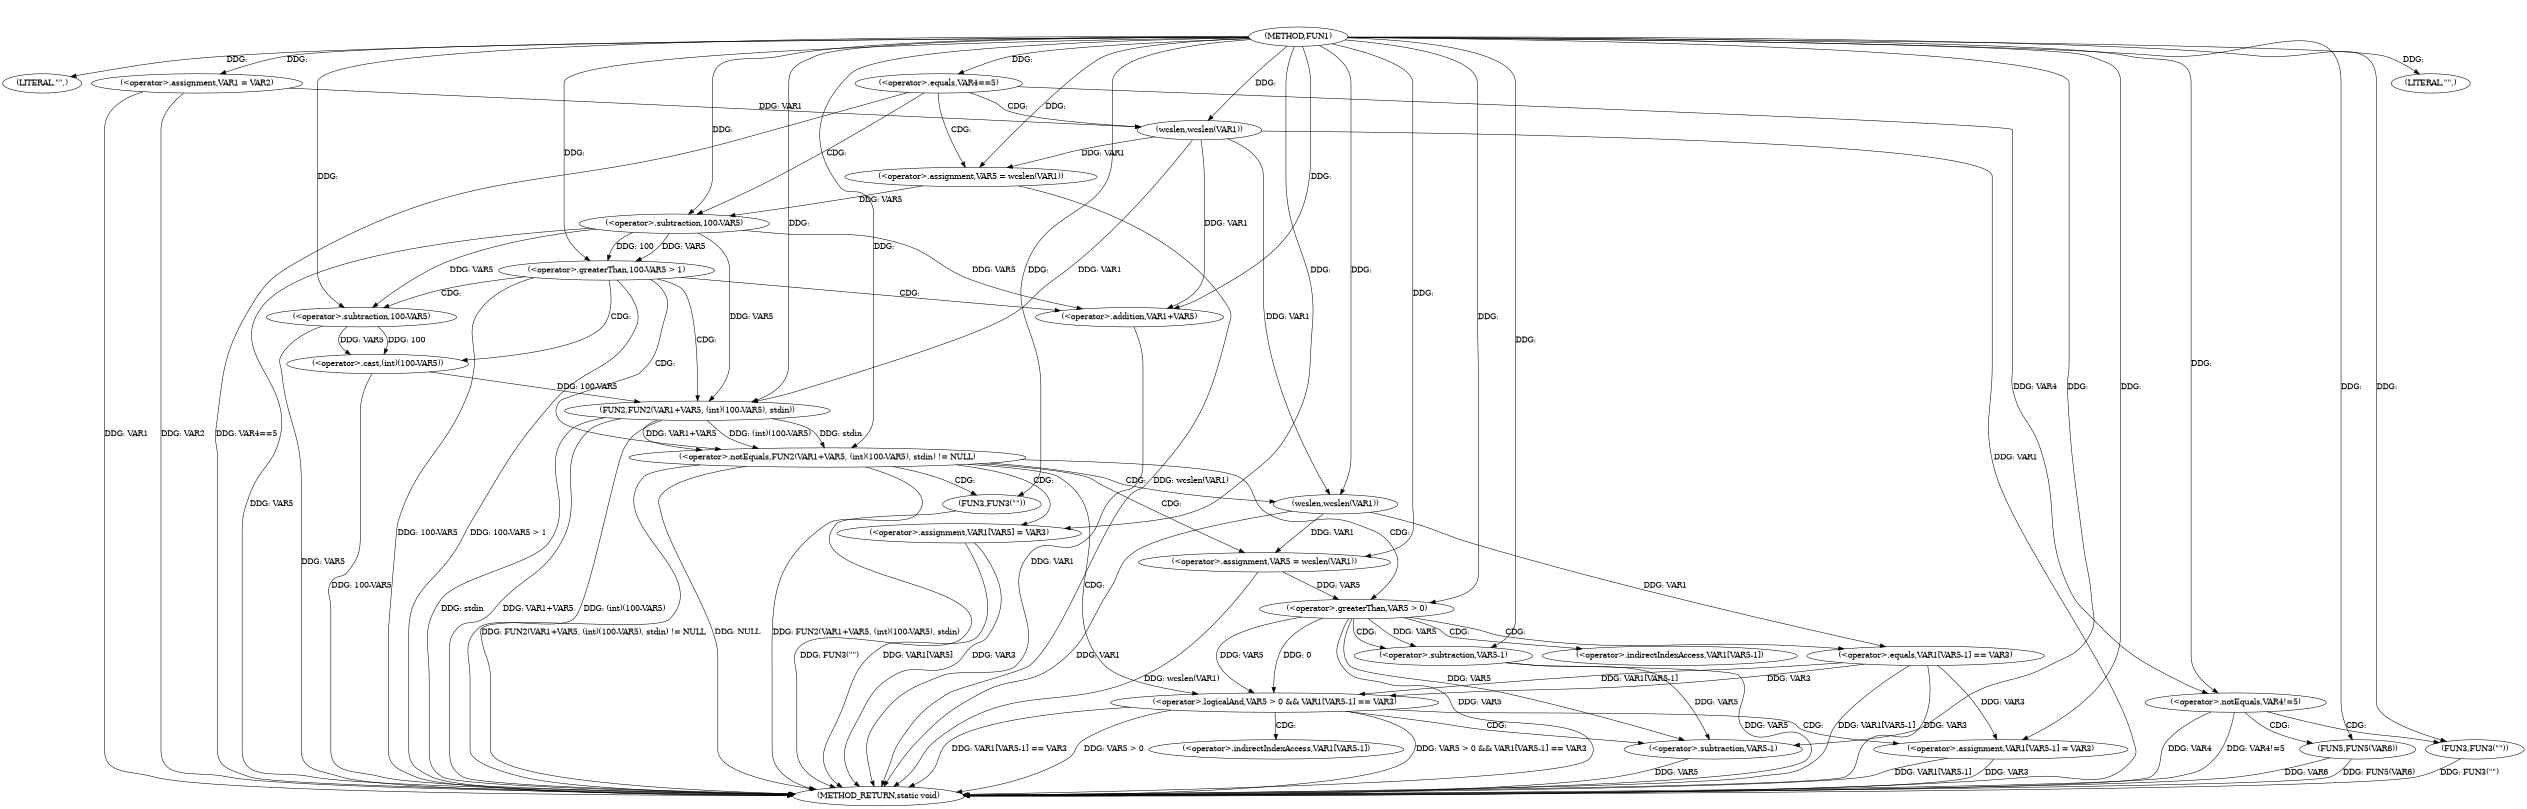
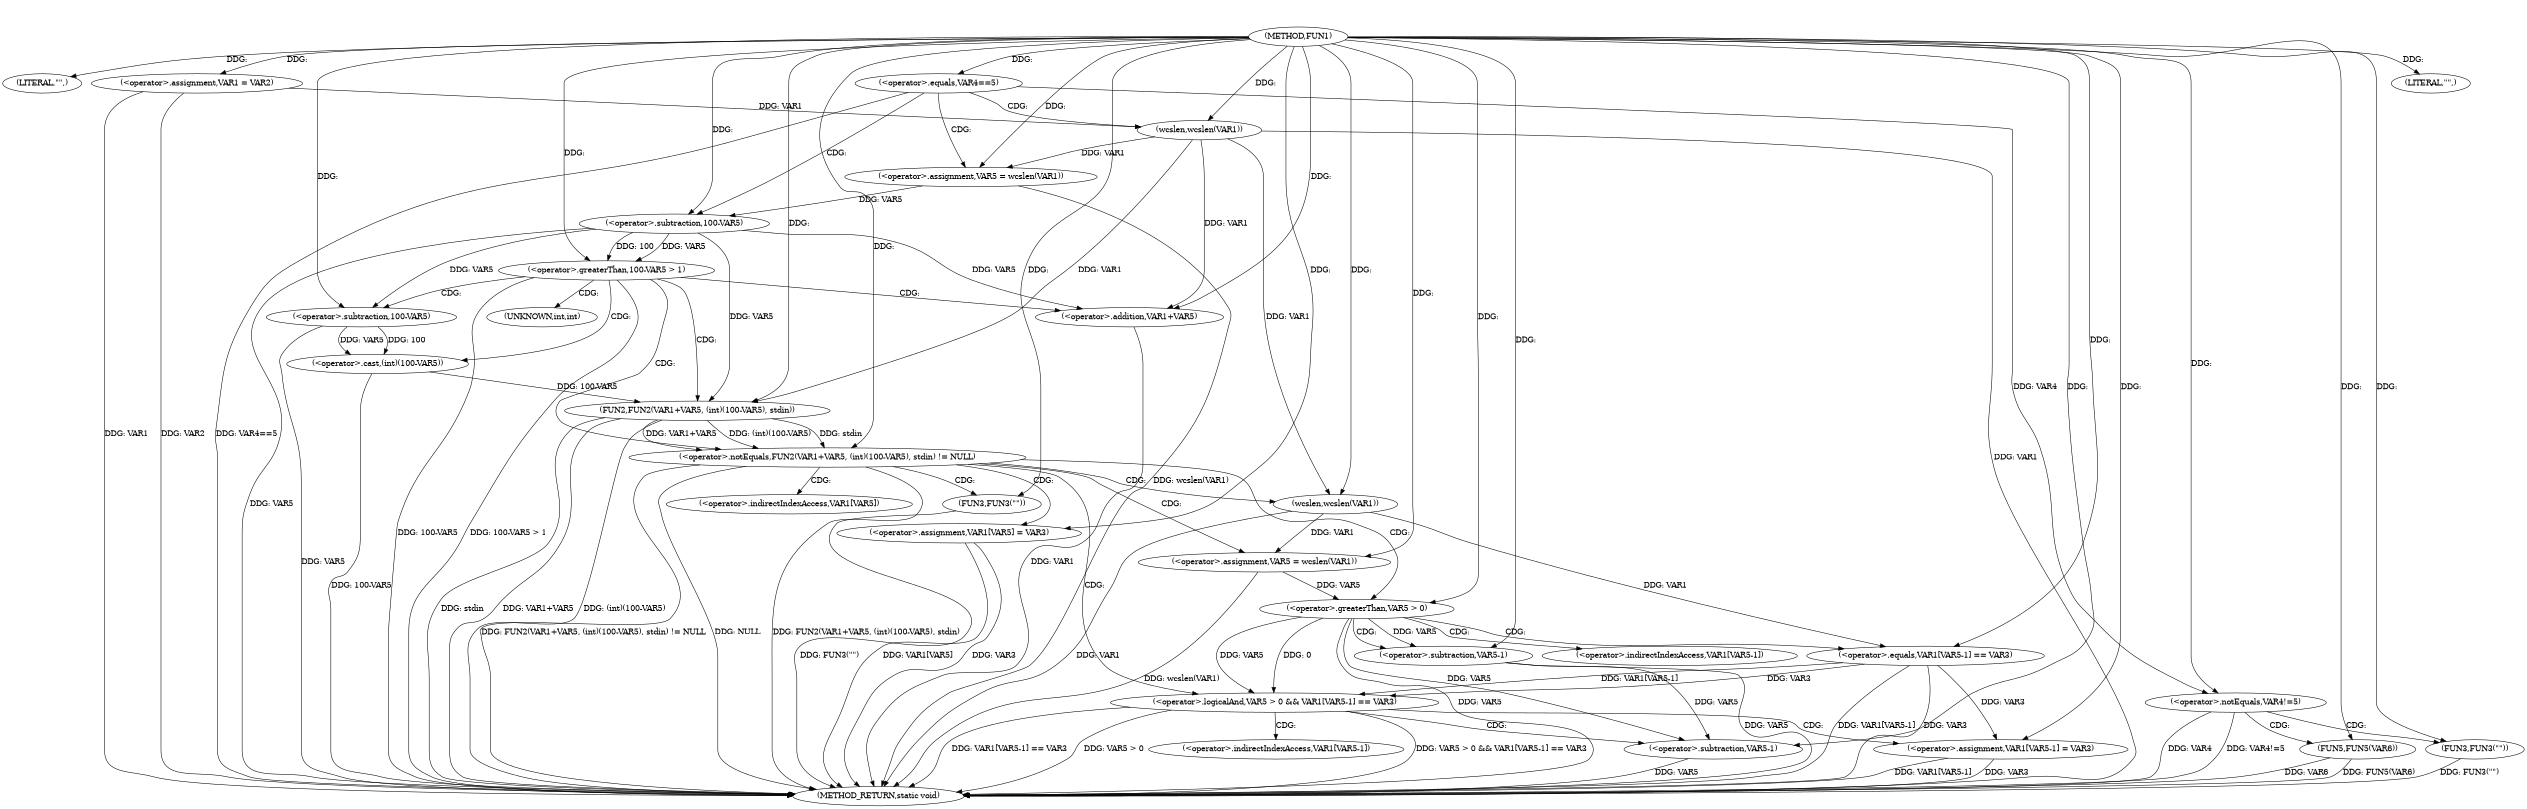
edge "(METHOD,FUN1)" -> "(<operator>.equals,VAR1[VAR5-1] == VAR3)": added, label "DDG:"
node "(UNKNOWN,int,int)": added
node "(<operator>.indirectIndexAccess,VAR1[VAR5])": added
